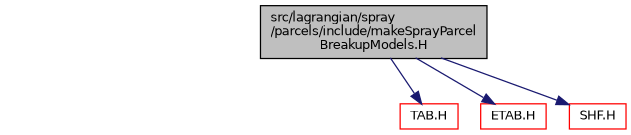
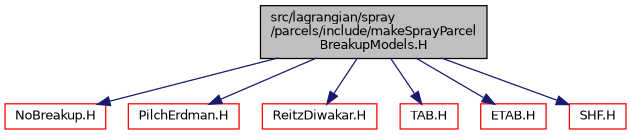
node "NoBreakup.H": added
node "PilchErdman.H": added
node "ReitzDiwakar.H": added
